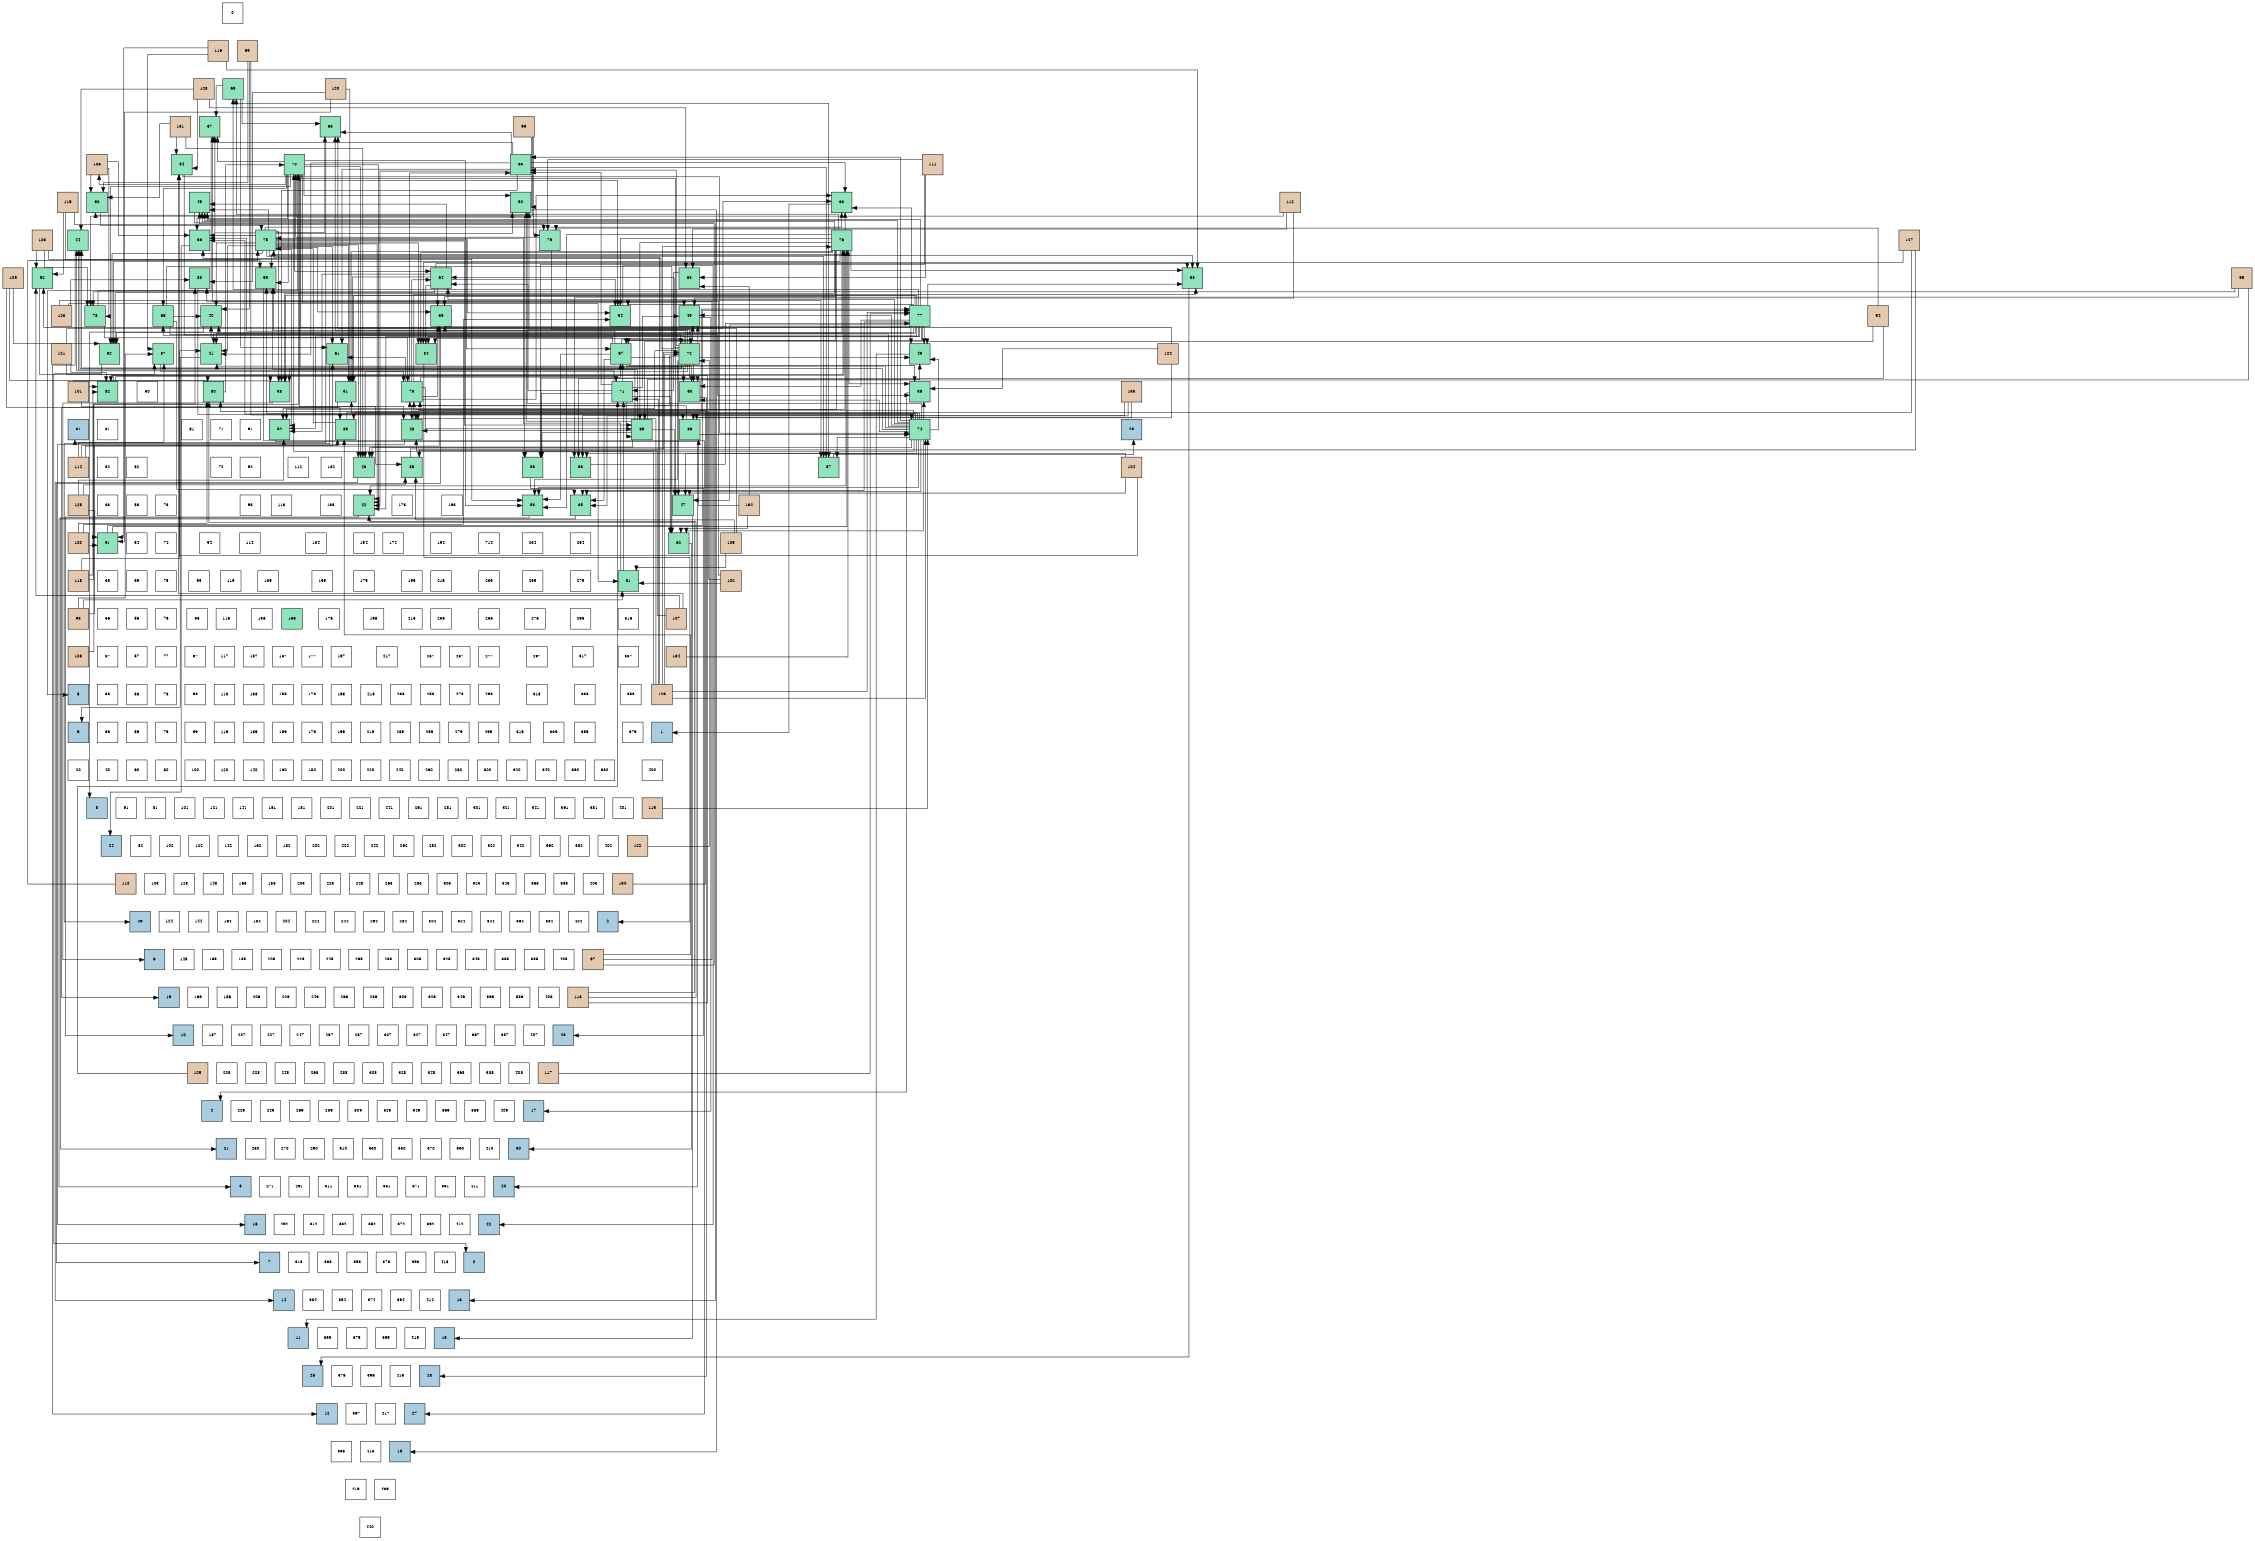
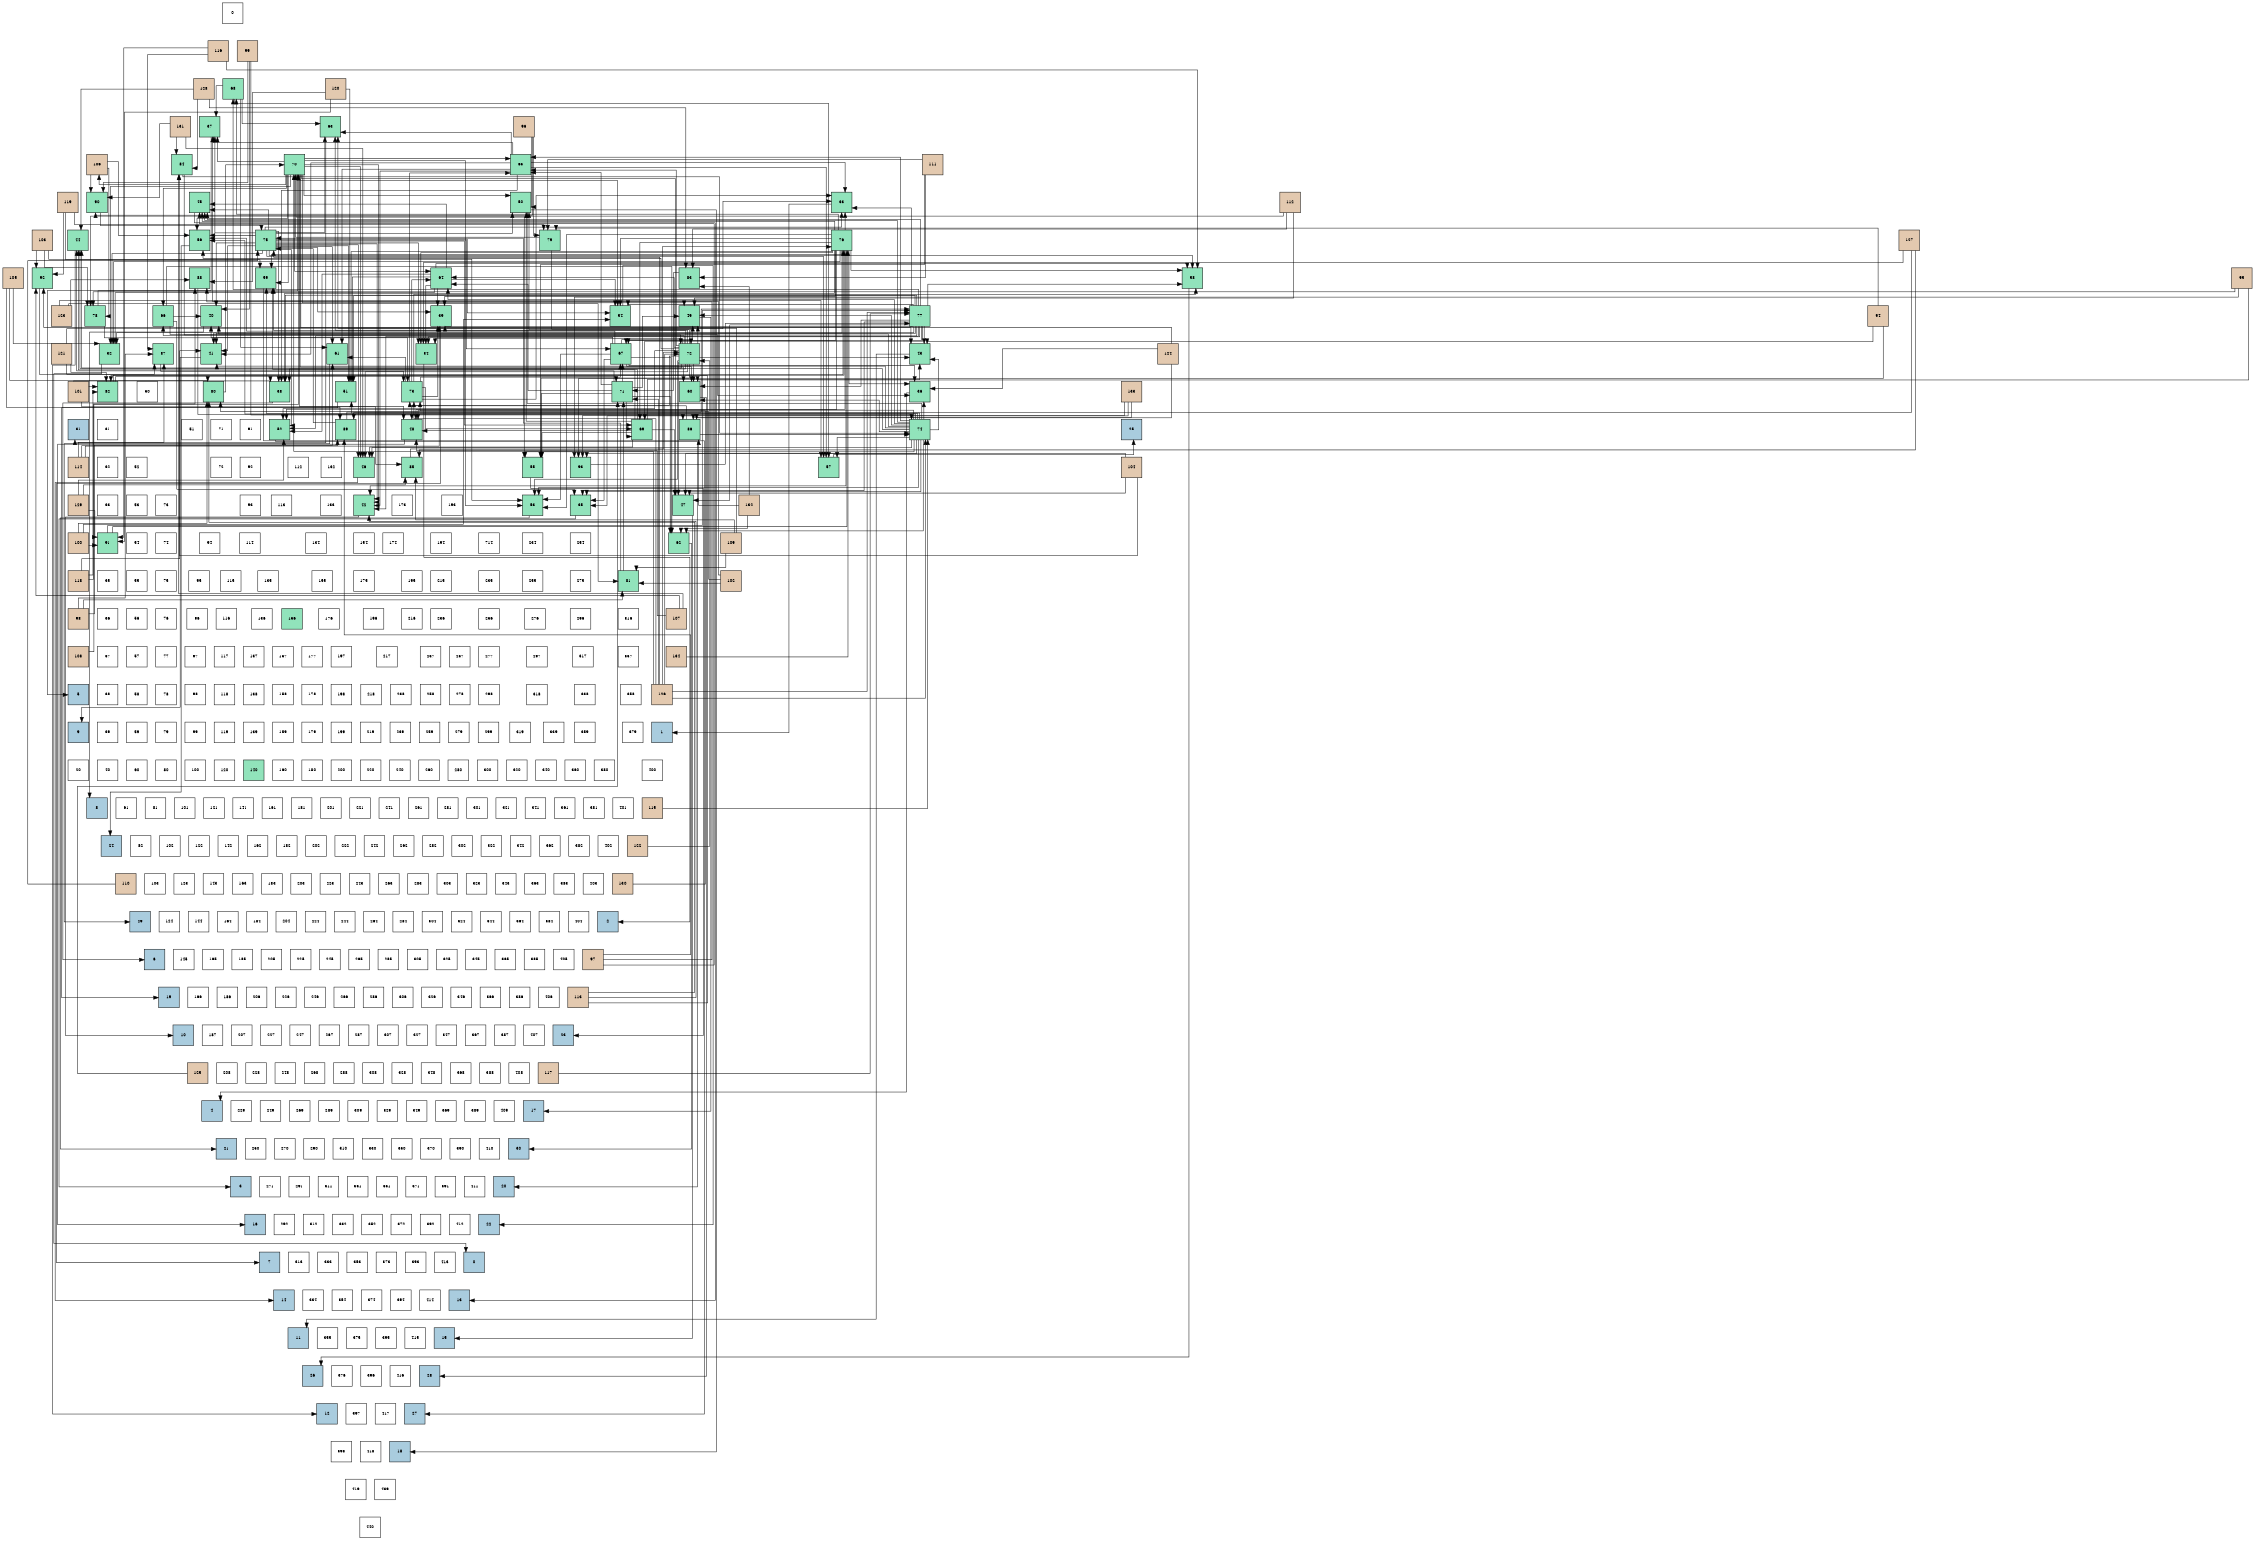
edge "70" -> "65": added
node "140": fillcolor #ffffff -> #91e3bb
